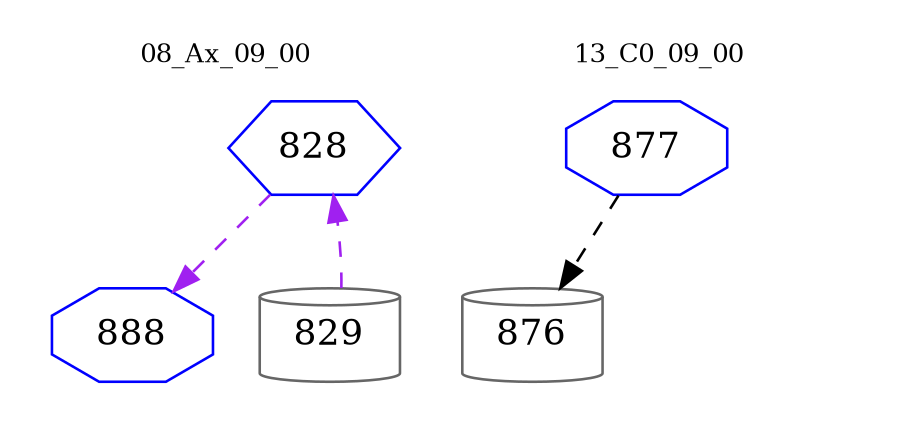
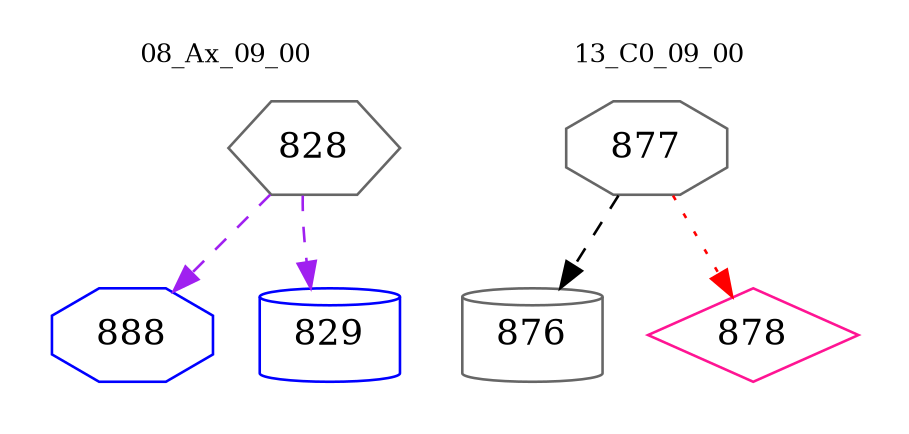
node "828": color blue -> gray40
node "877": color blue -> gray40
edge "829" -> "828": reversed
node "829": color gray40 -> blue
node "878": added
